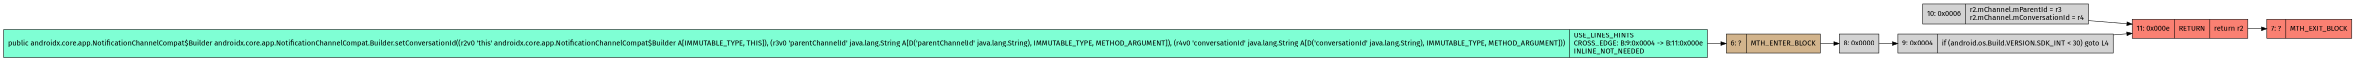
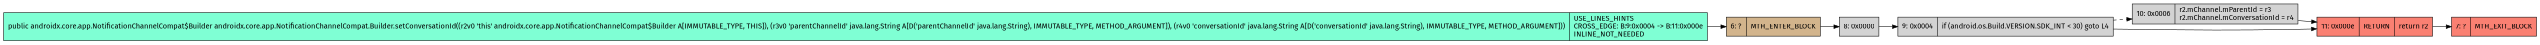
edge "9: 0x0004" -> "10: 0x0006": added
